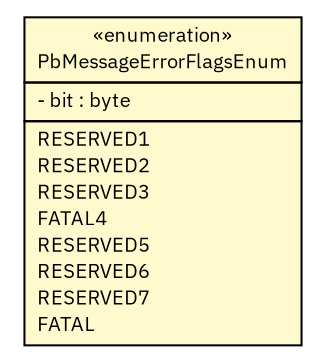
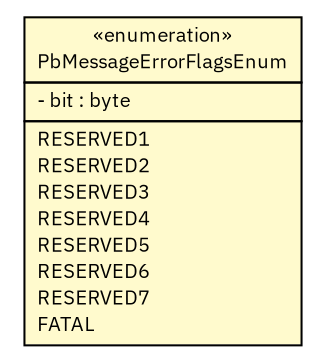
node "PbMessageErrorFlagsEnum": text "FATAL4" -> "RESERVED4"
